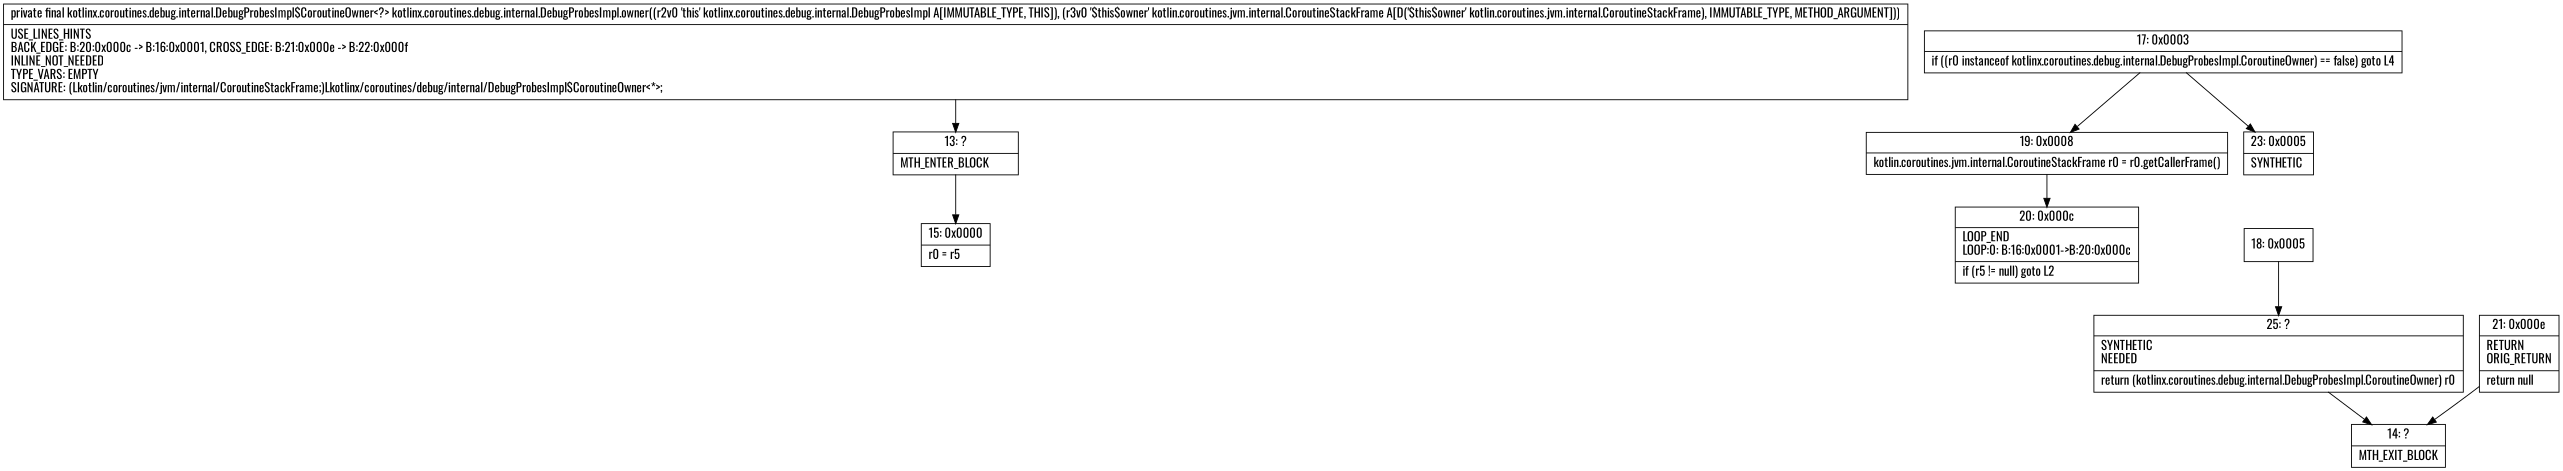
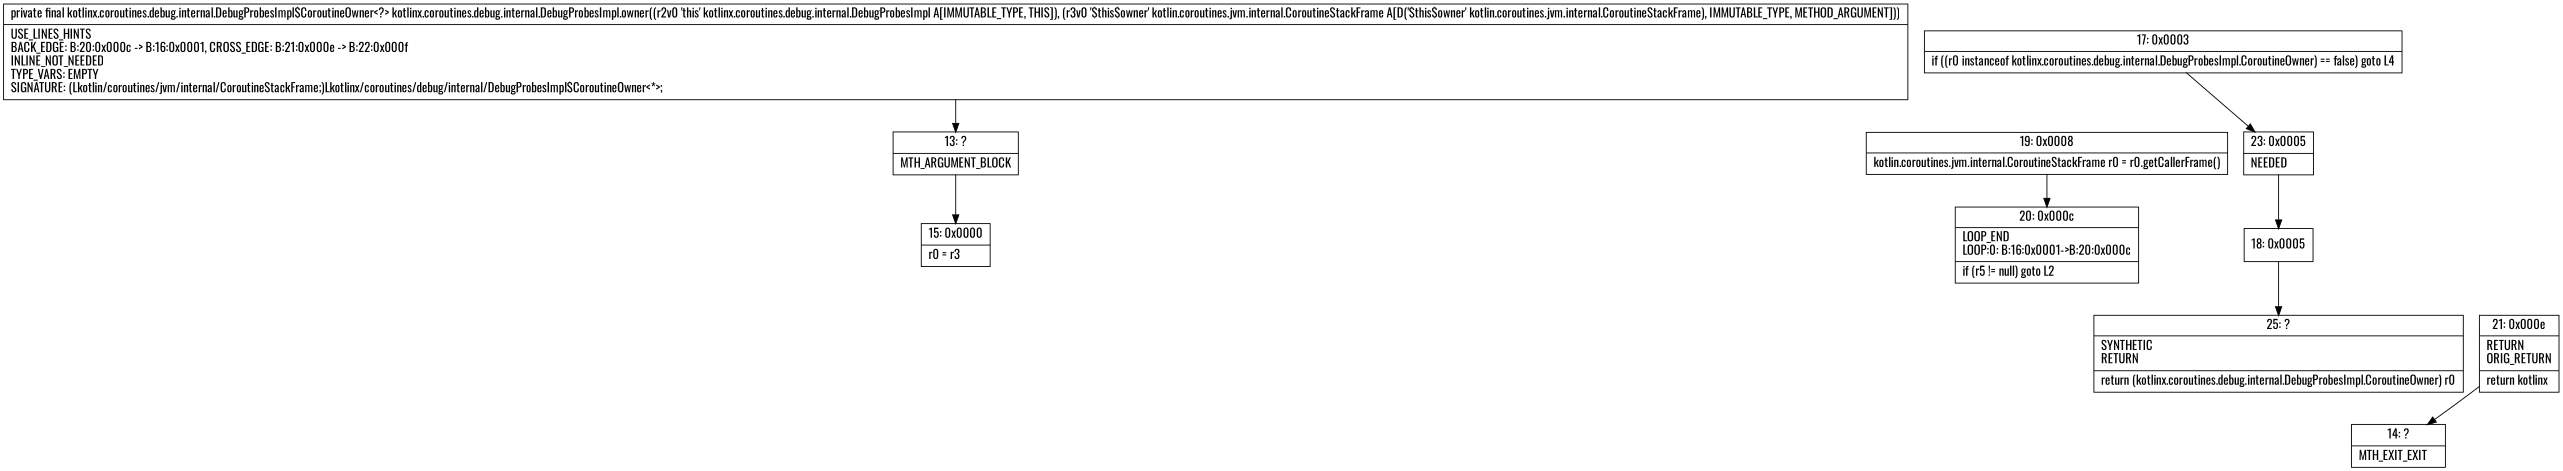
edge "17: 0x0003" -> "19: 0x0008": removed
node "13: ?": text "MTH_ENTER_BLOCK" -> "MTH_ARGUMENT_BLOCK"
node "23: 0x0005": text "SYNTHETIC" -> "NEEDED"
edge "23: 0x0005" -> "18: 0x0005": added
node "15: 0x0000": text "r0 = r5" -> "r0 = r3"
node "25: ?": text "NEEDED" -> "RETURN"
node "21: 0x000e": text "return null" -> "return kotlinx"
edge "25: ?" -> "14: ?": removed
node "14: ?": text "MTH_EXIT_BLOCK" -> "MTH_EXIT_EXIT"
